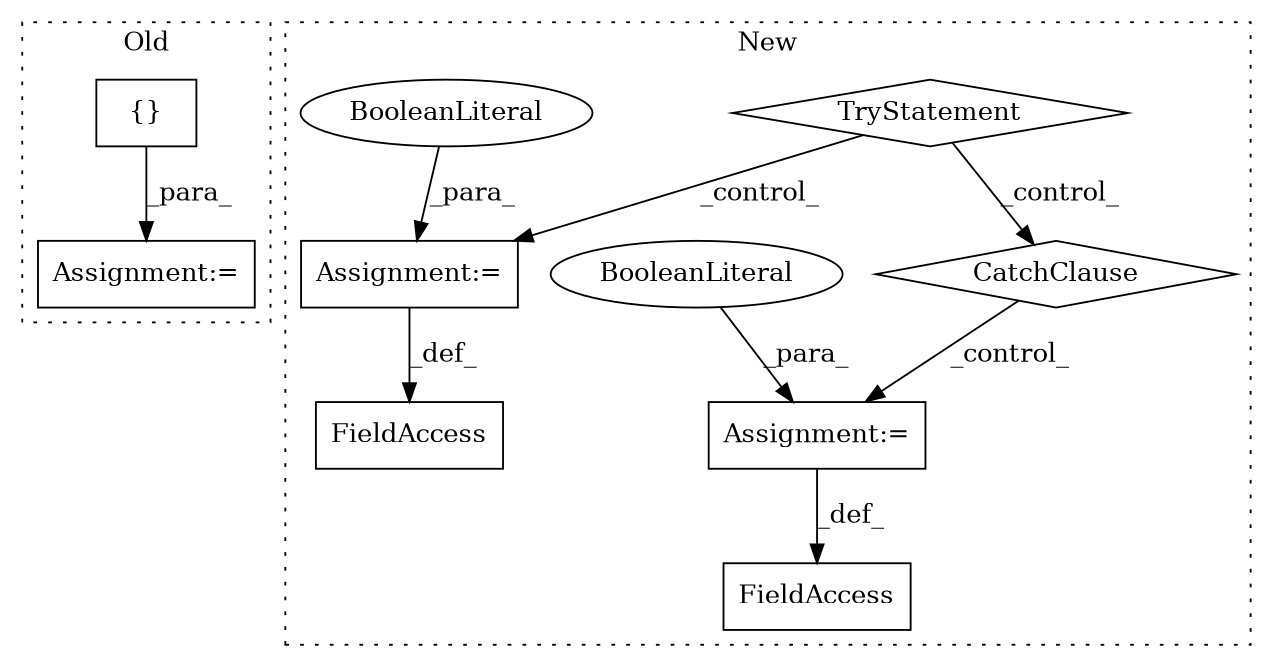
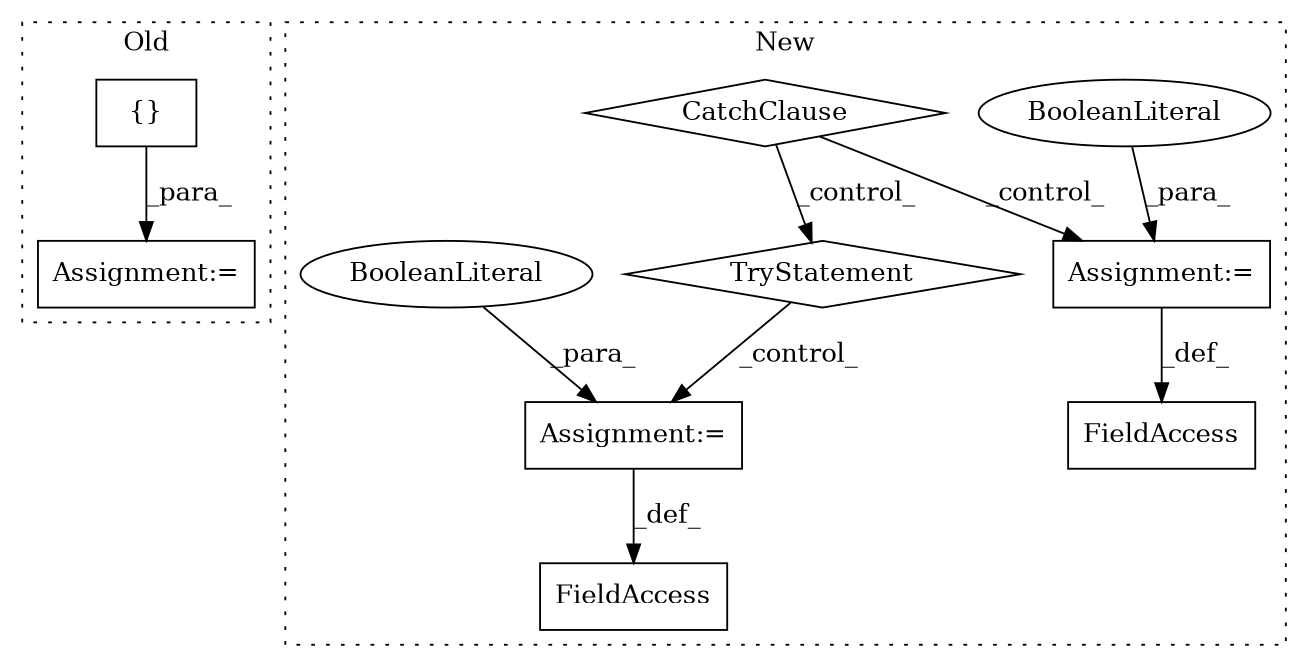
edge "TryStatement" -> "CatchClause": reversed
